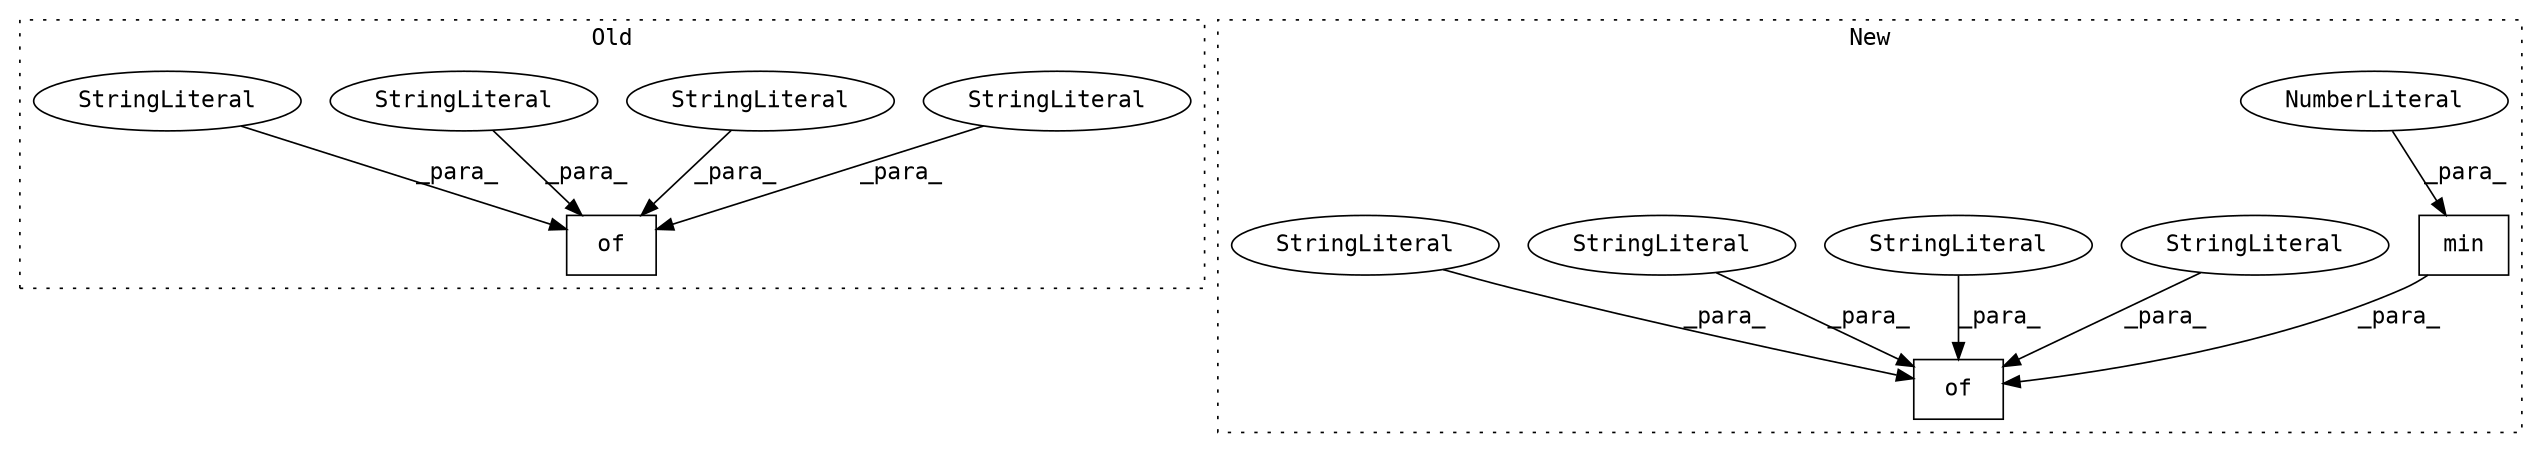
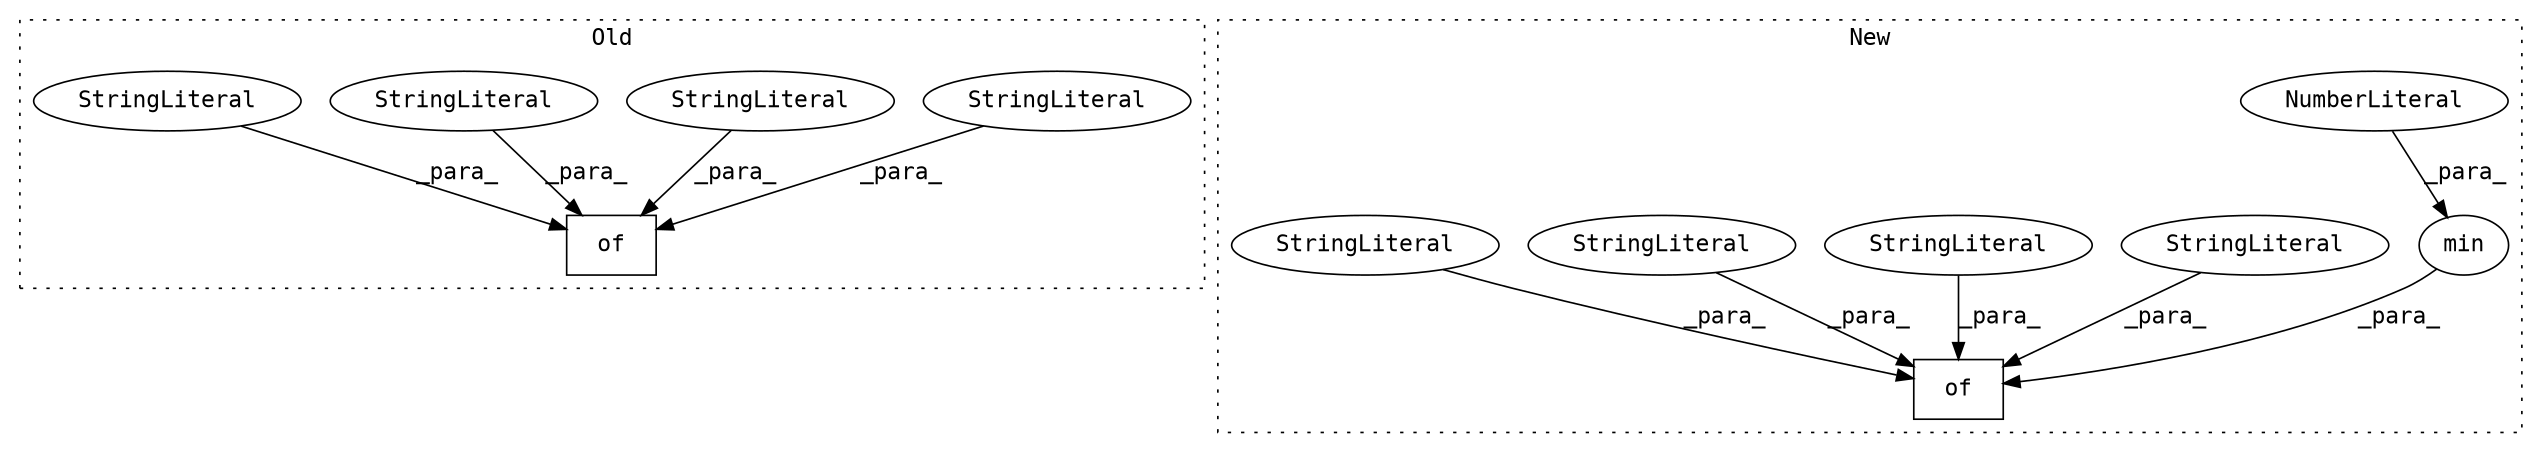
node "min": shape box -> ellipse
